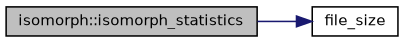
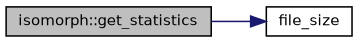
node "isomorph::isomorph_statistics": label "isomorph::isomorph_statistics" -> "isomorph::get_statistics"
